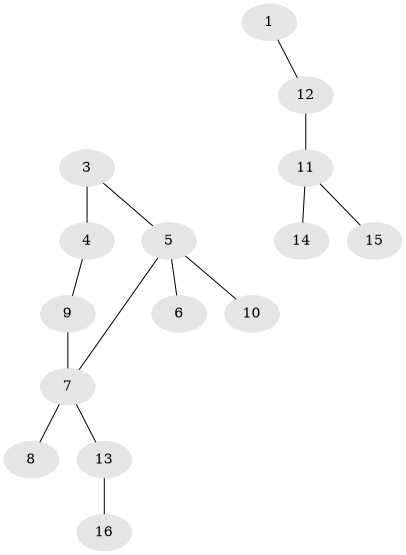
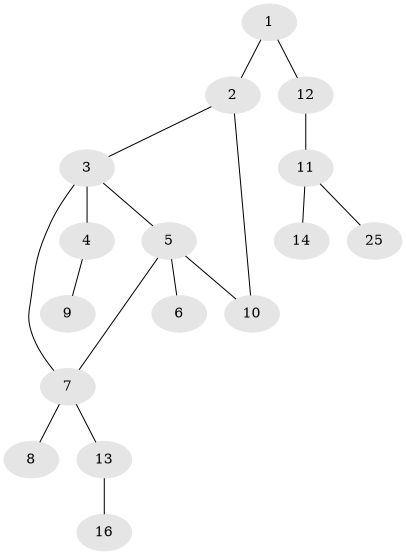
node "2": added
node "15": label "15" -> "25"
edge "9" -- "7": now "3" -- "7"
